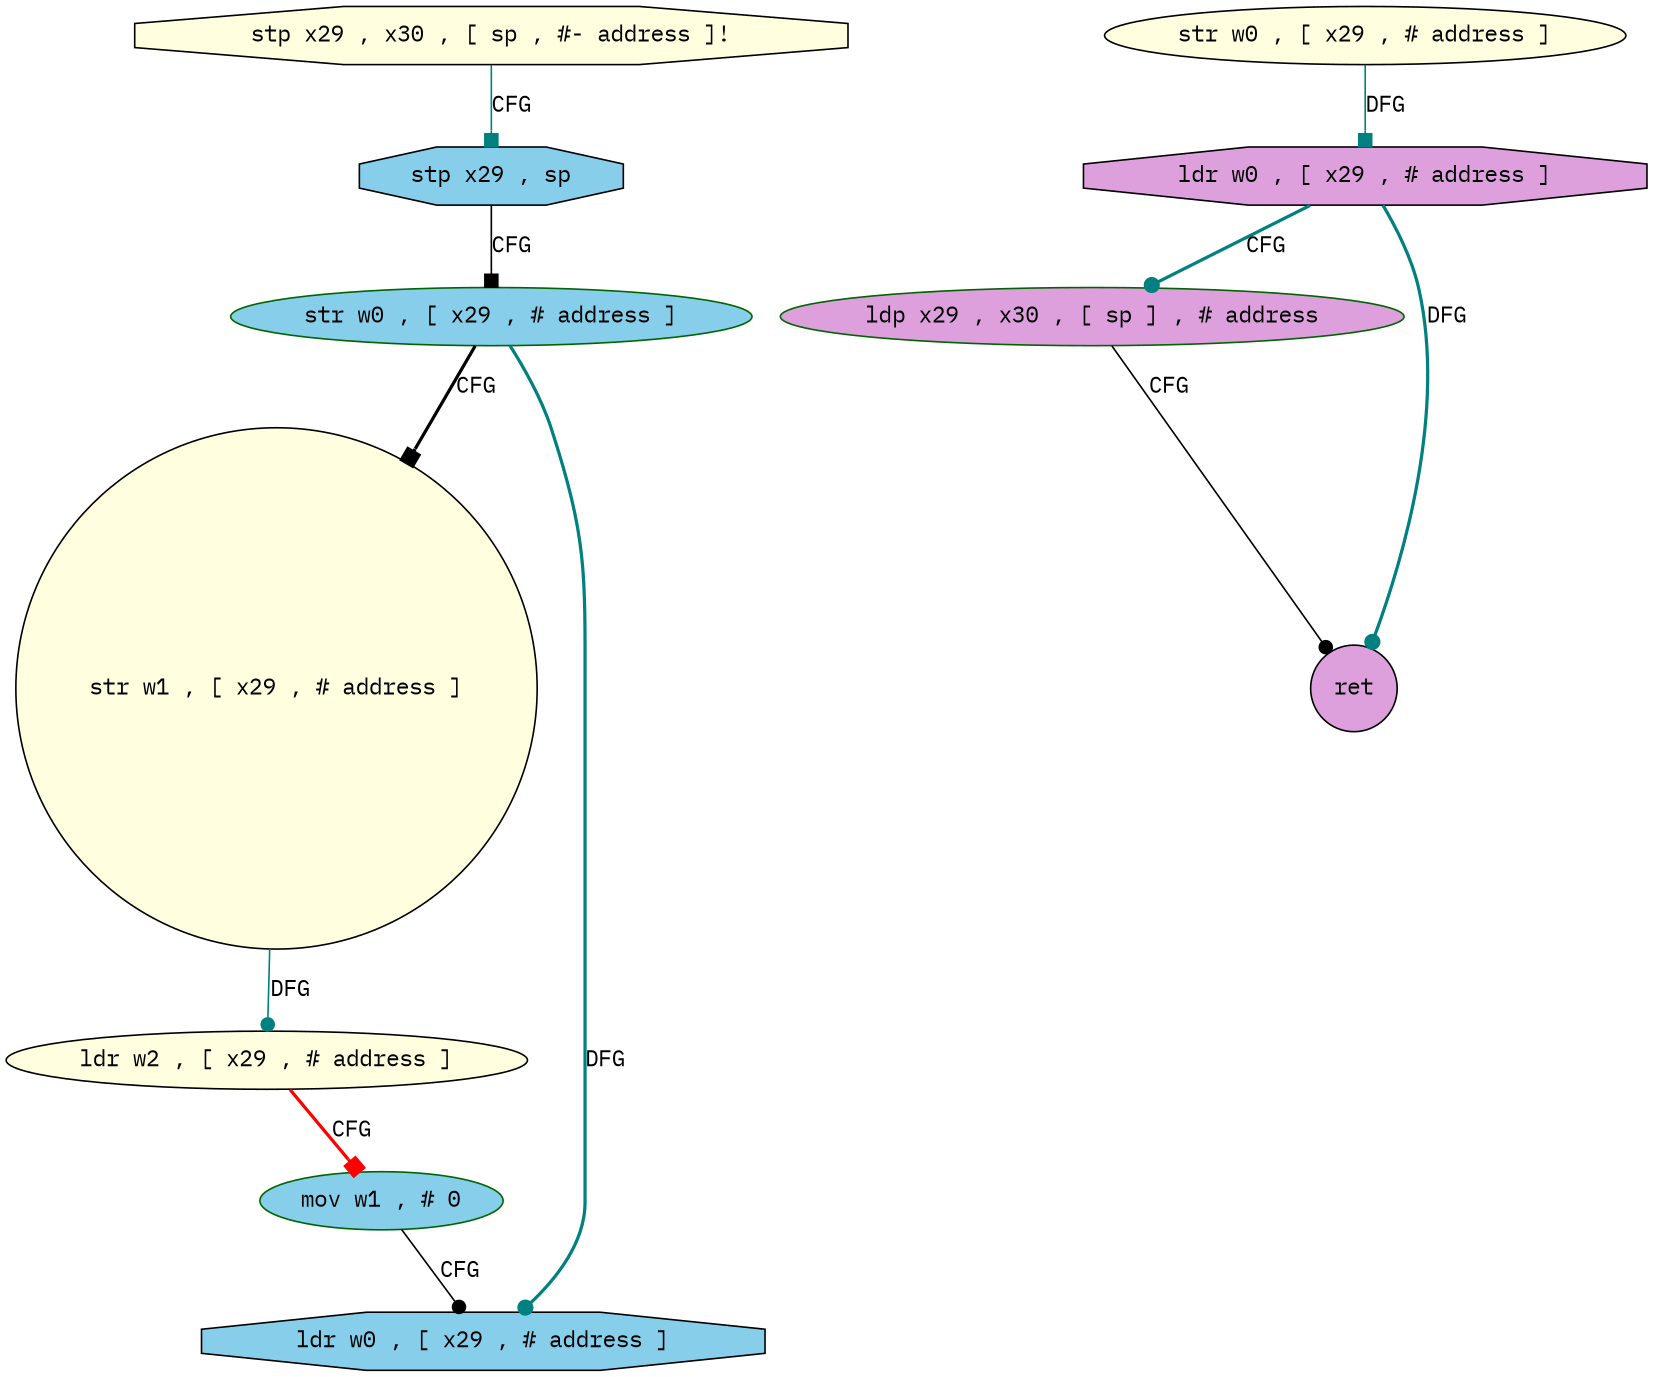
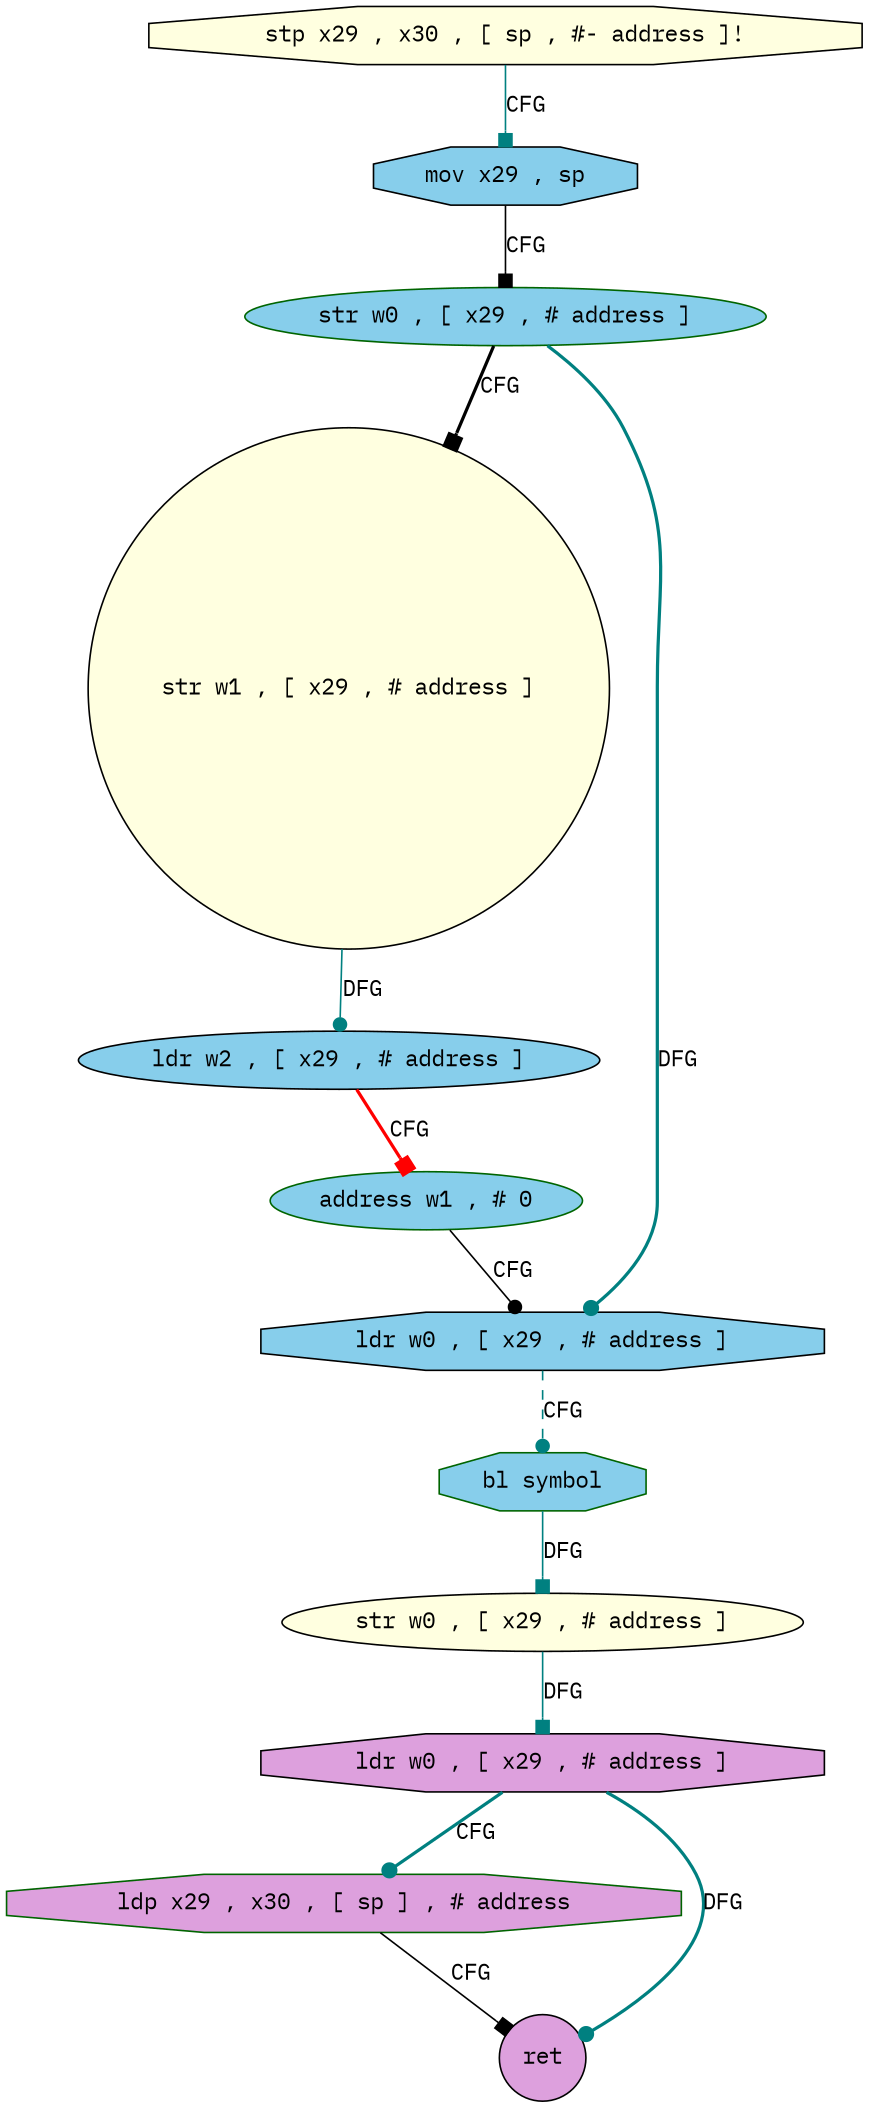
node "stp x29 , sp": label "stp x29 , sp" -> "mov x29 , sp"
node "ldp x29 , x30 , [ sp ] , # address": shape ellipse -> octagon
edge "ldp x29 , x30 , [ sp ] , # address" -> "ret": arrowhead dot -> box
node "ldr w2 , [ x29 , # address ]": fillcolor lightyellow -> skyblue
node "mov w1 , # 0": label "mov w1 , # 0" -> "address w1 , # 0"
node "bl symbol": added
